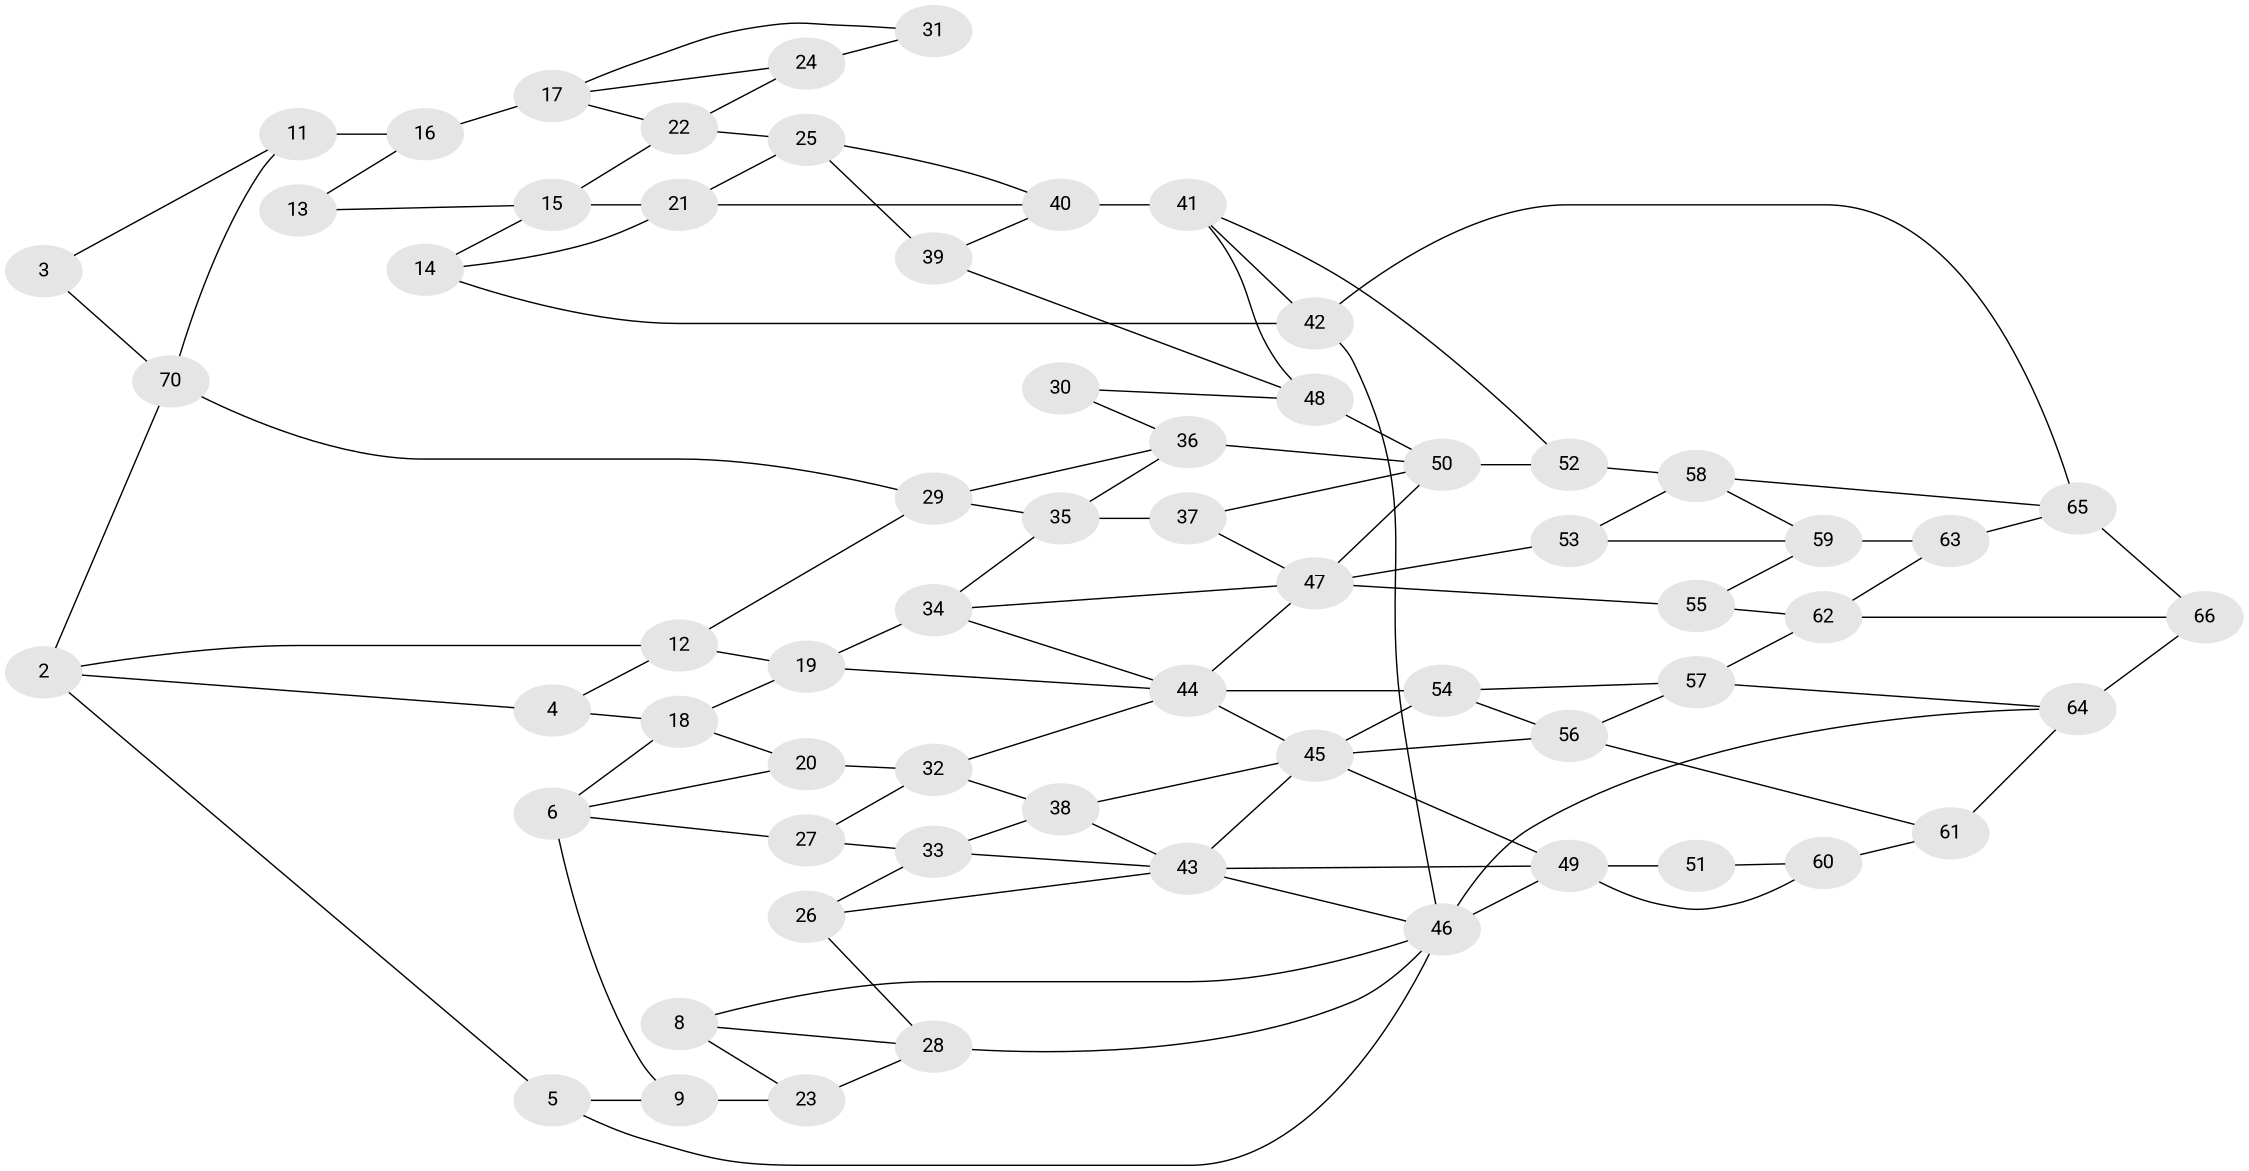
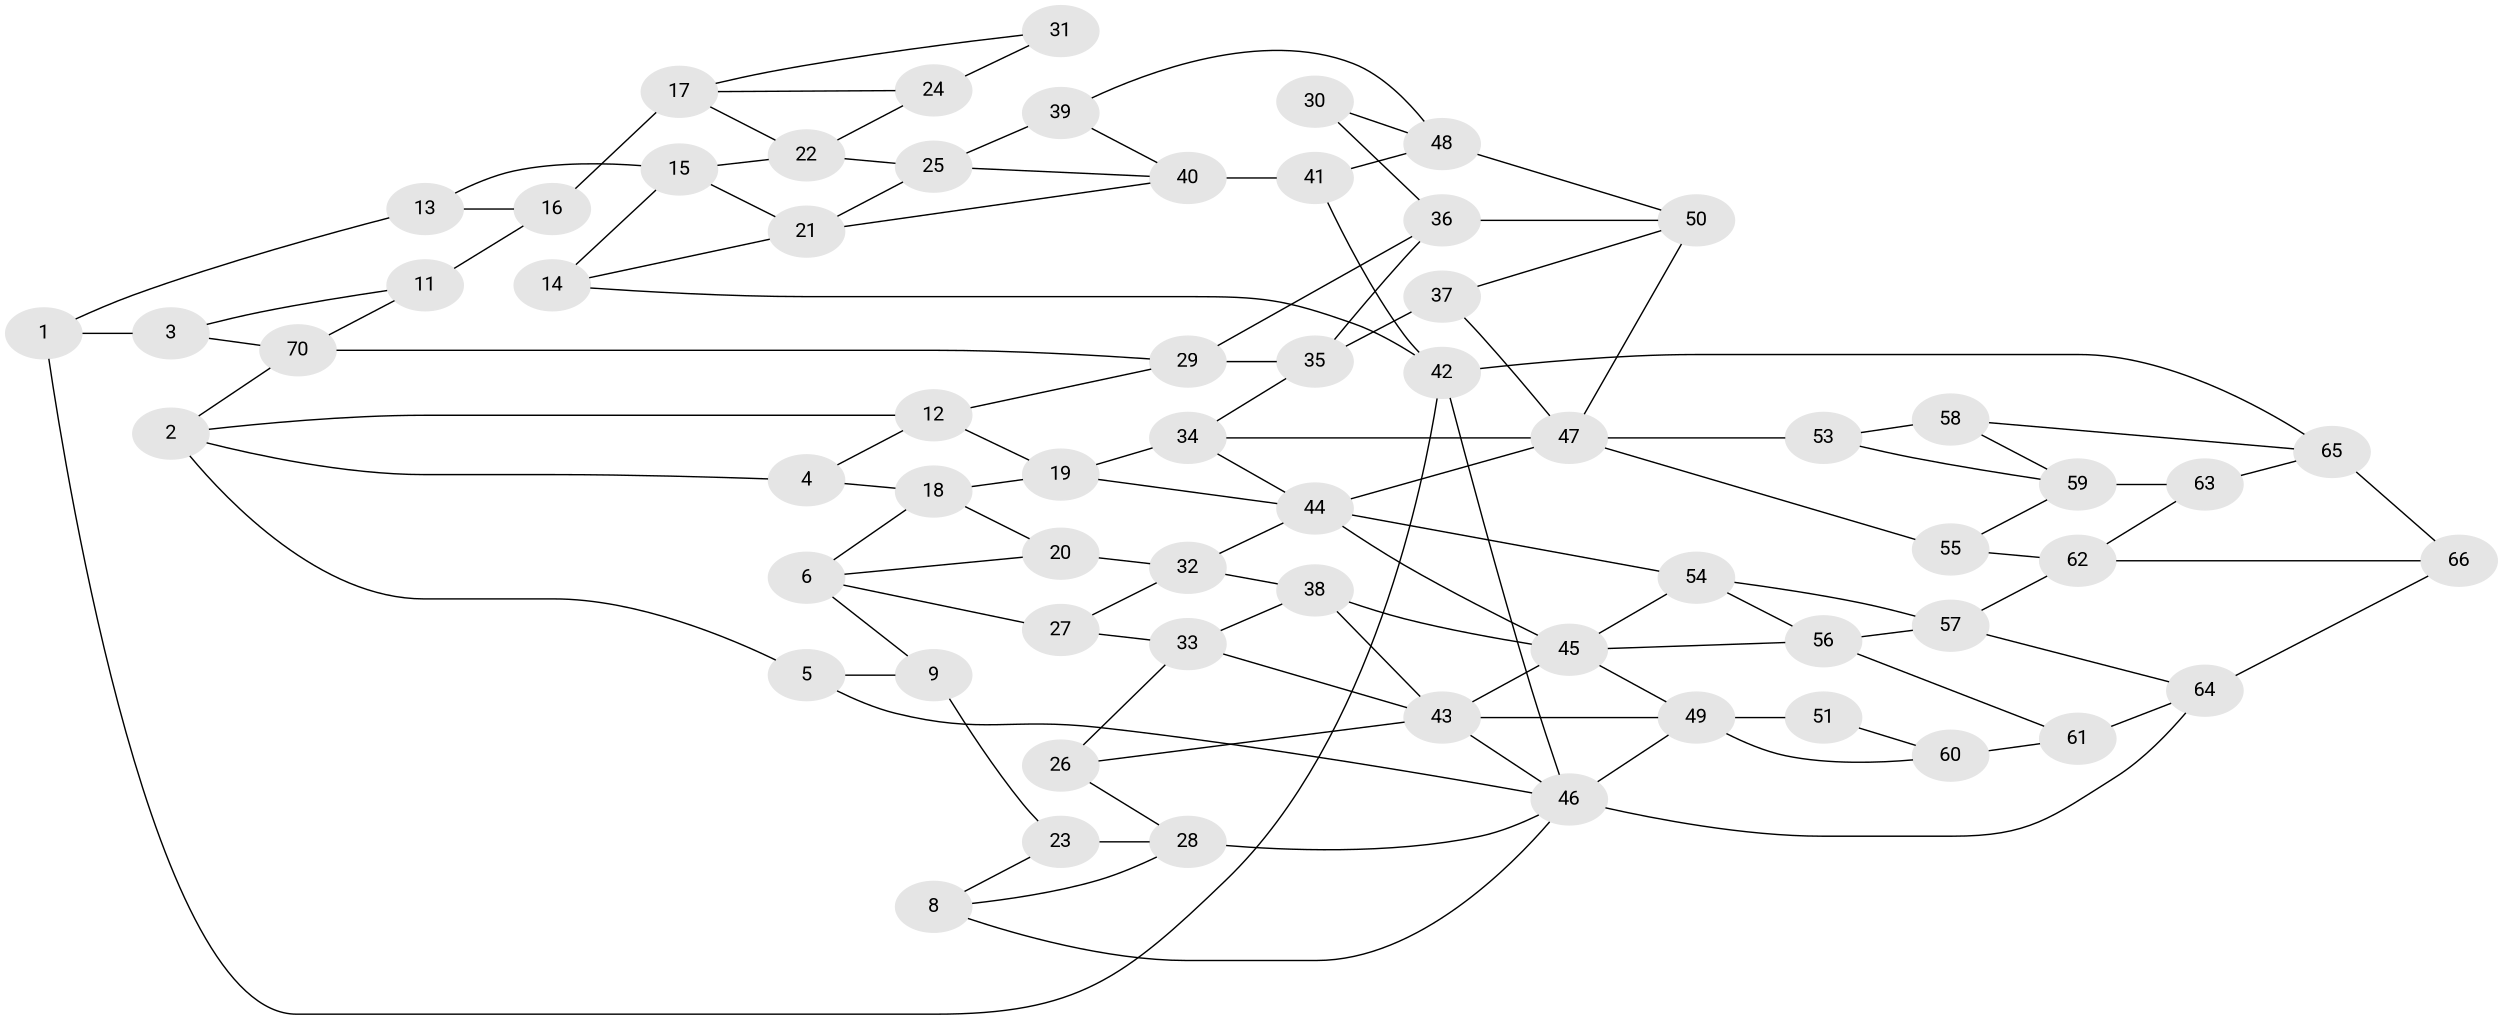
node "1": added
node "52": removed
